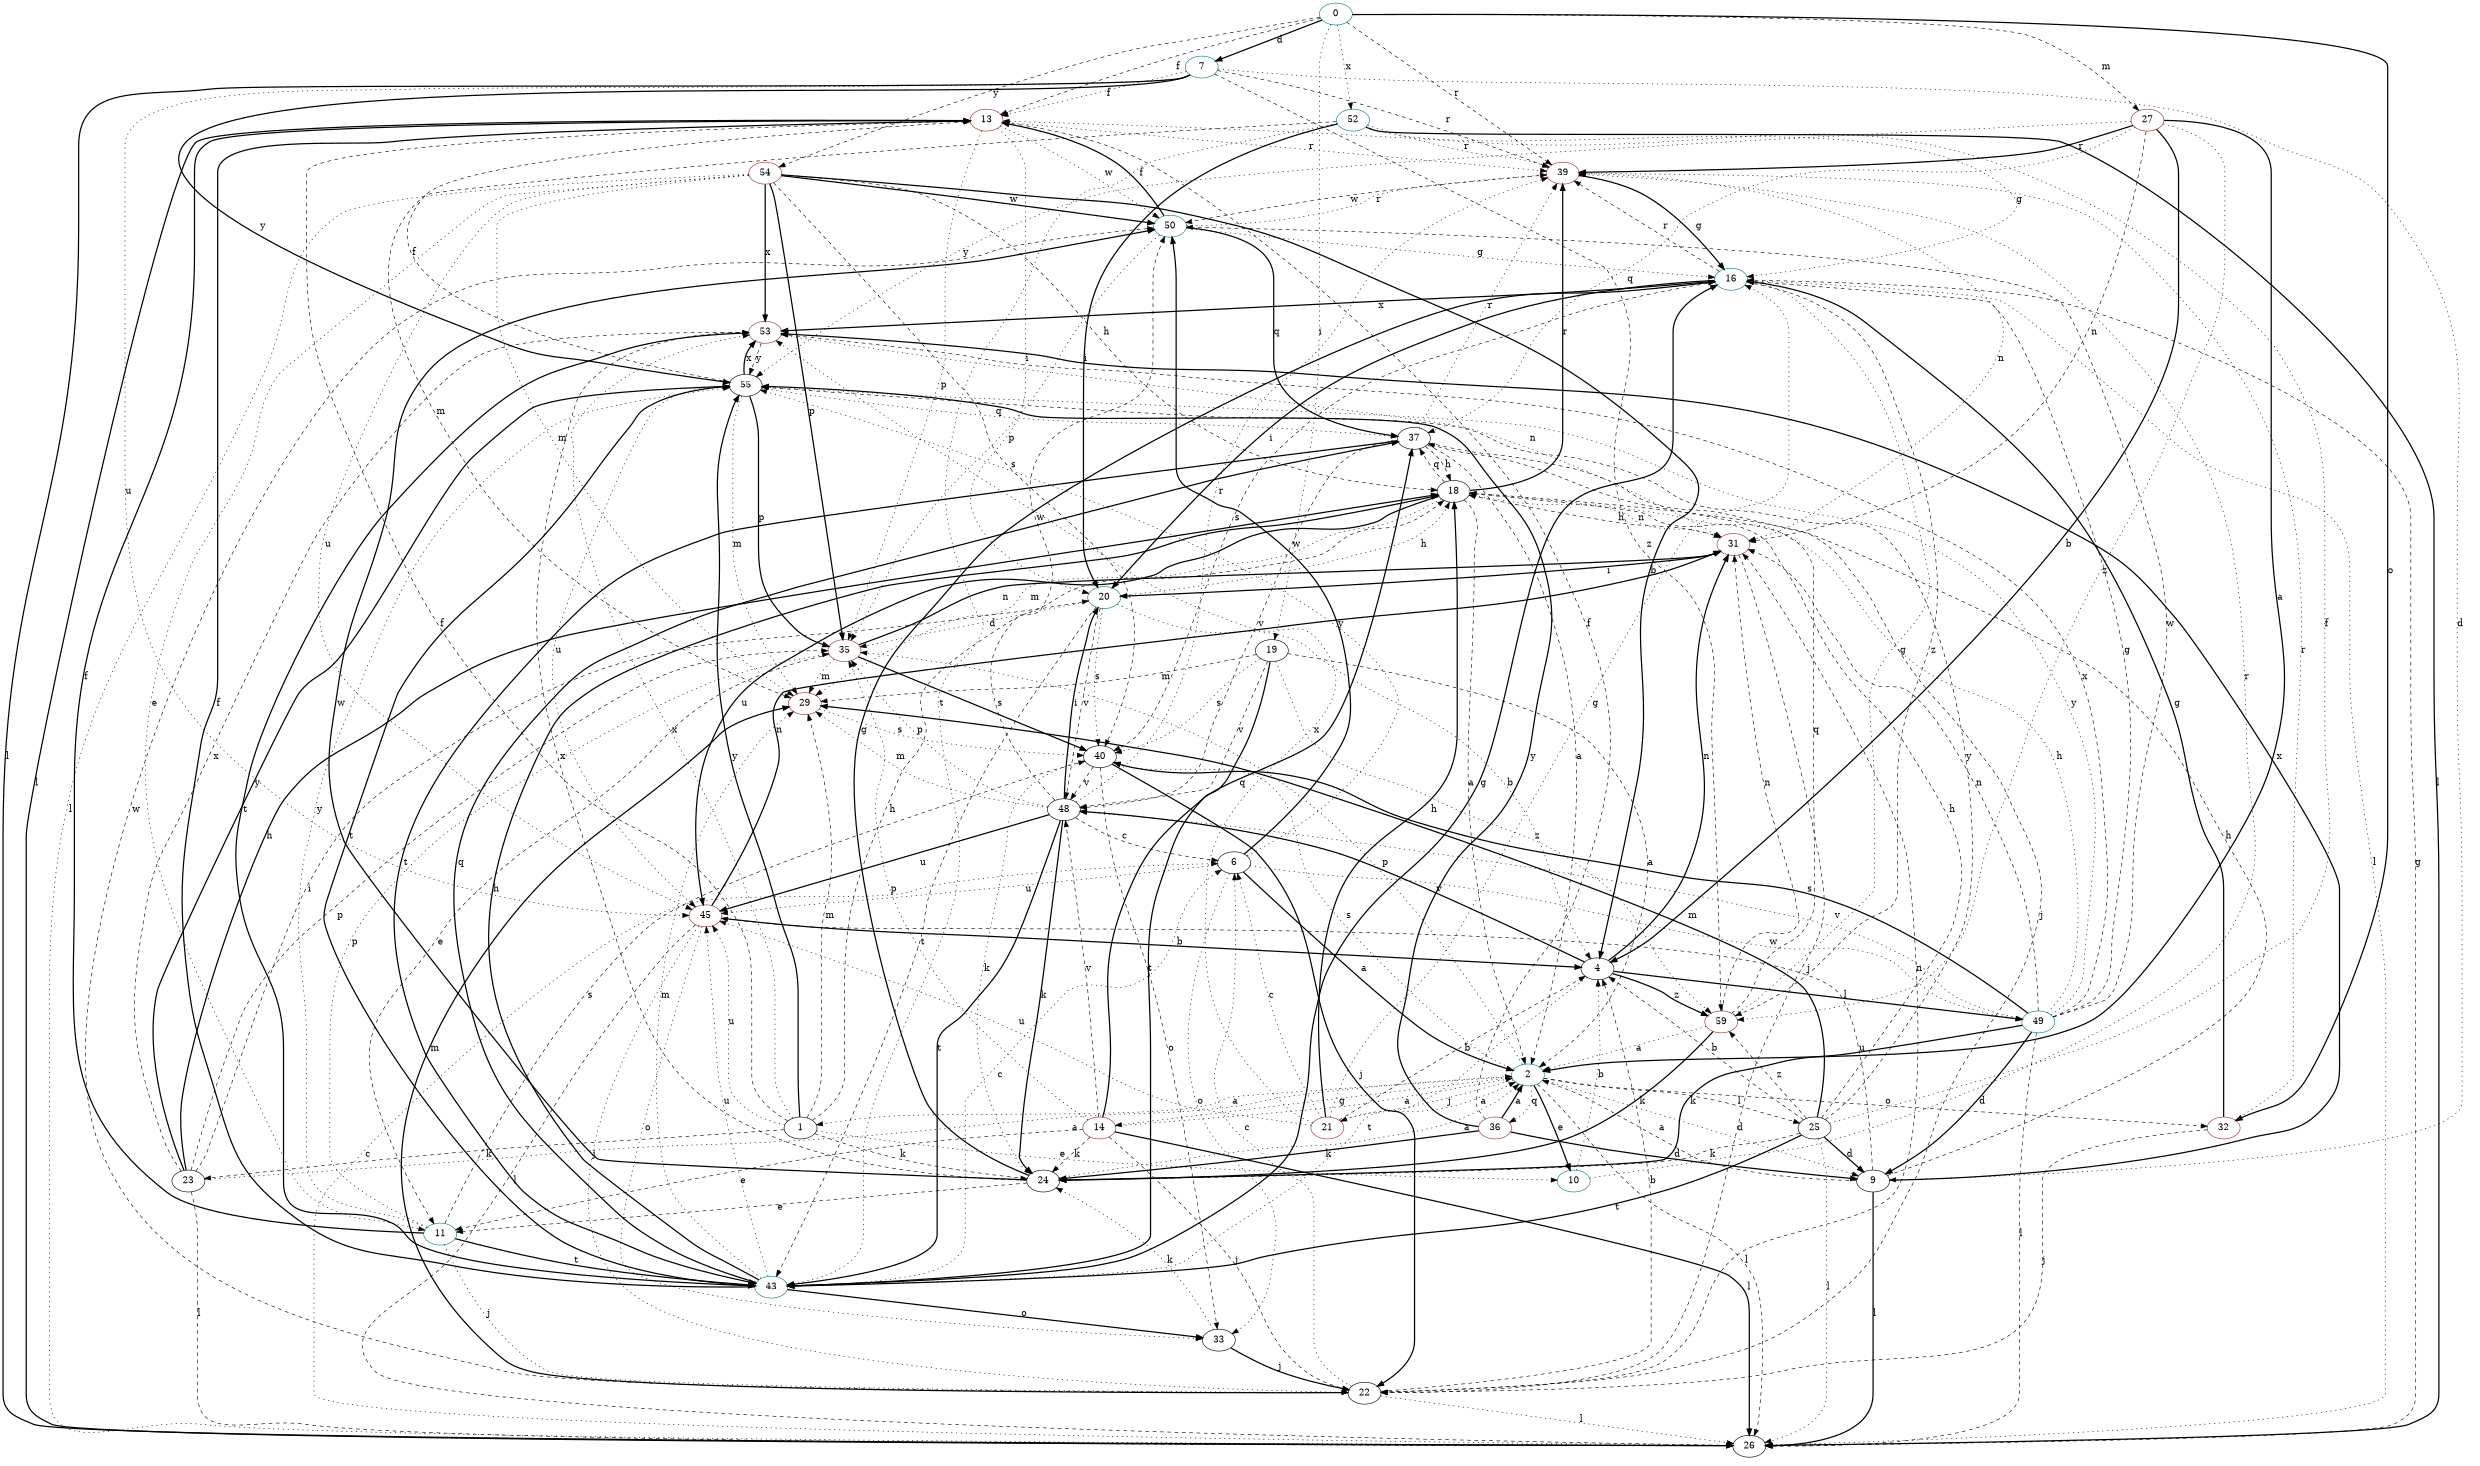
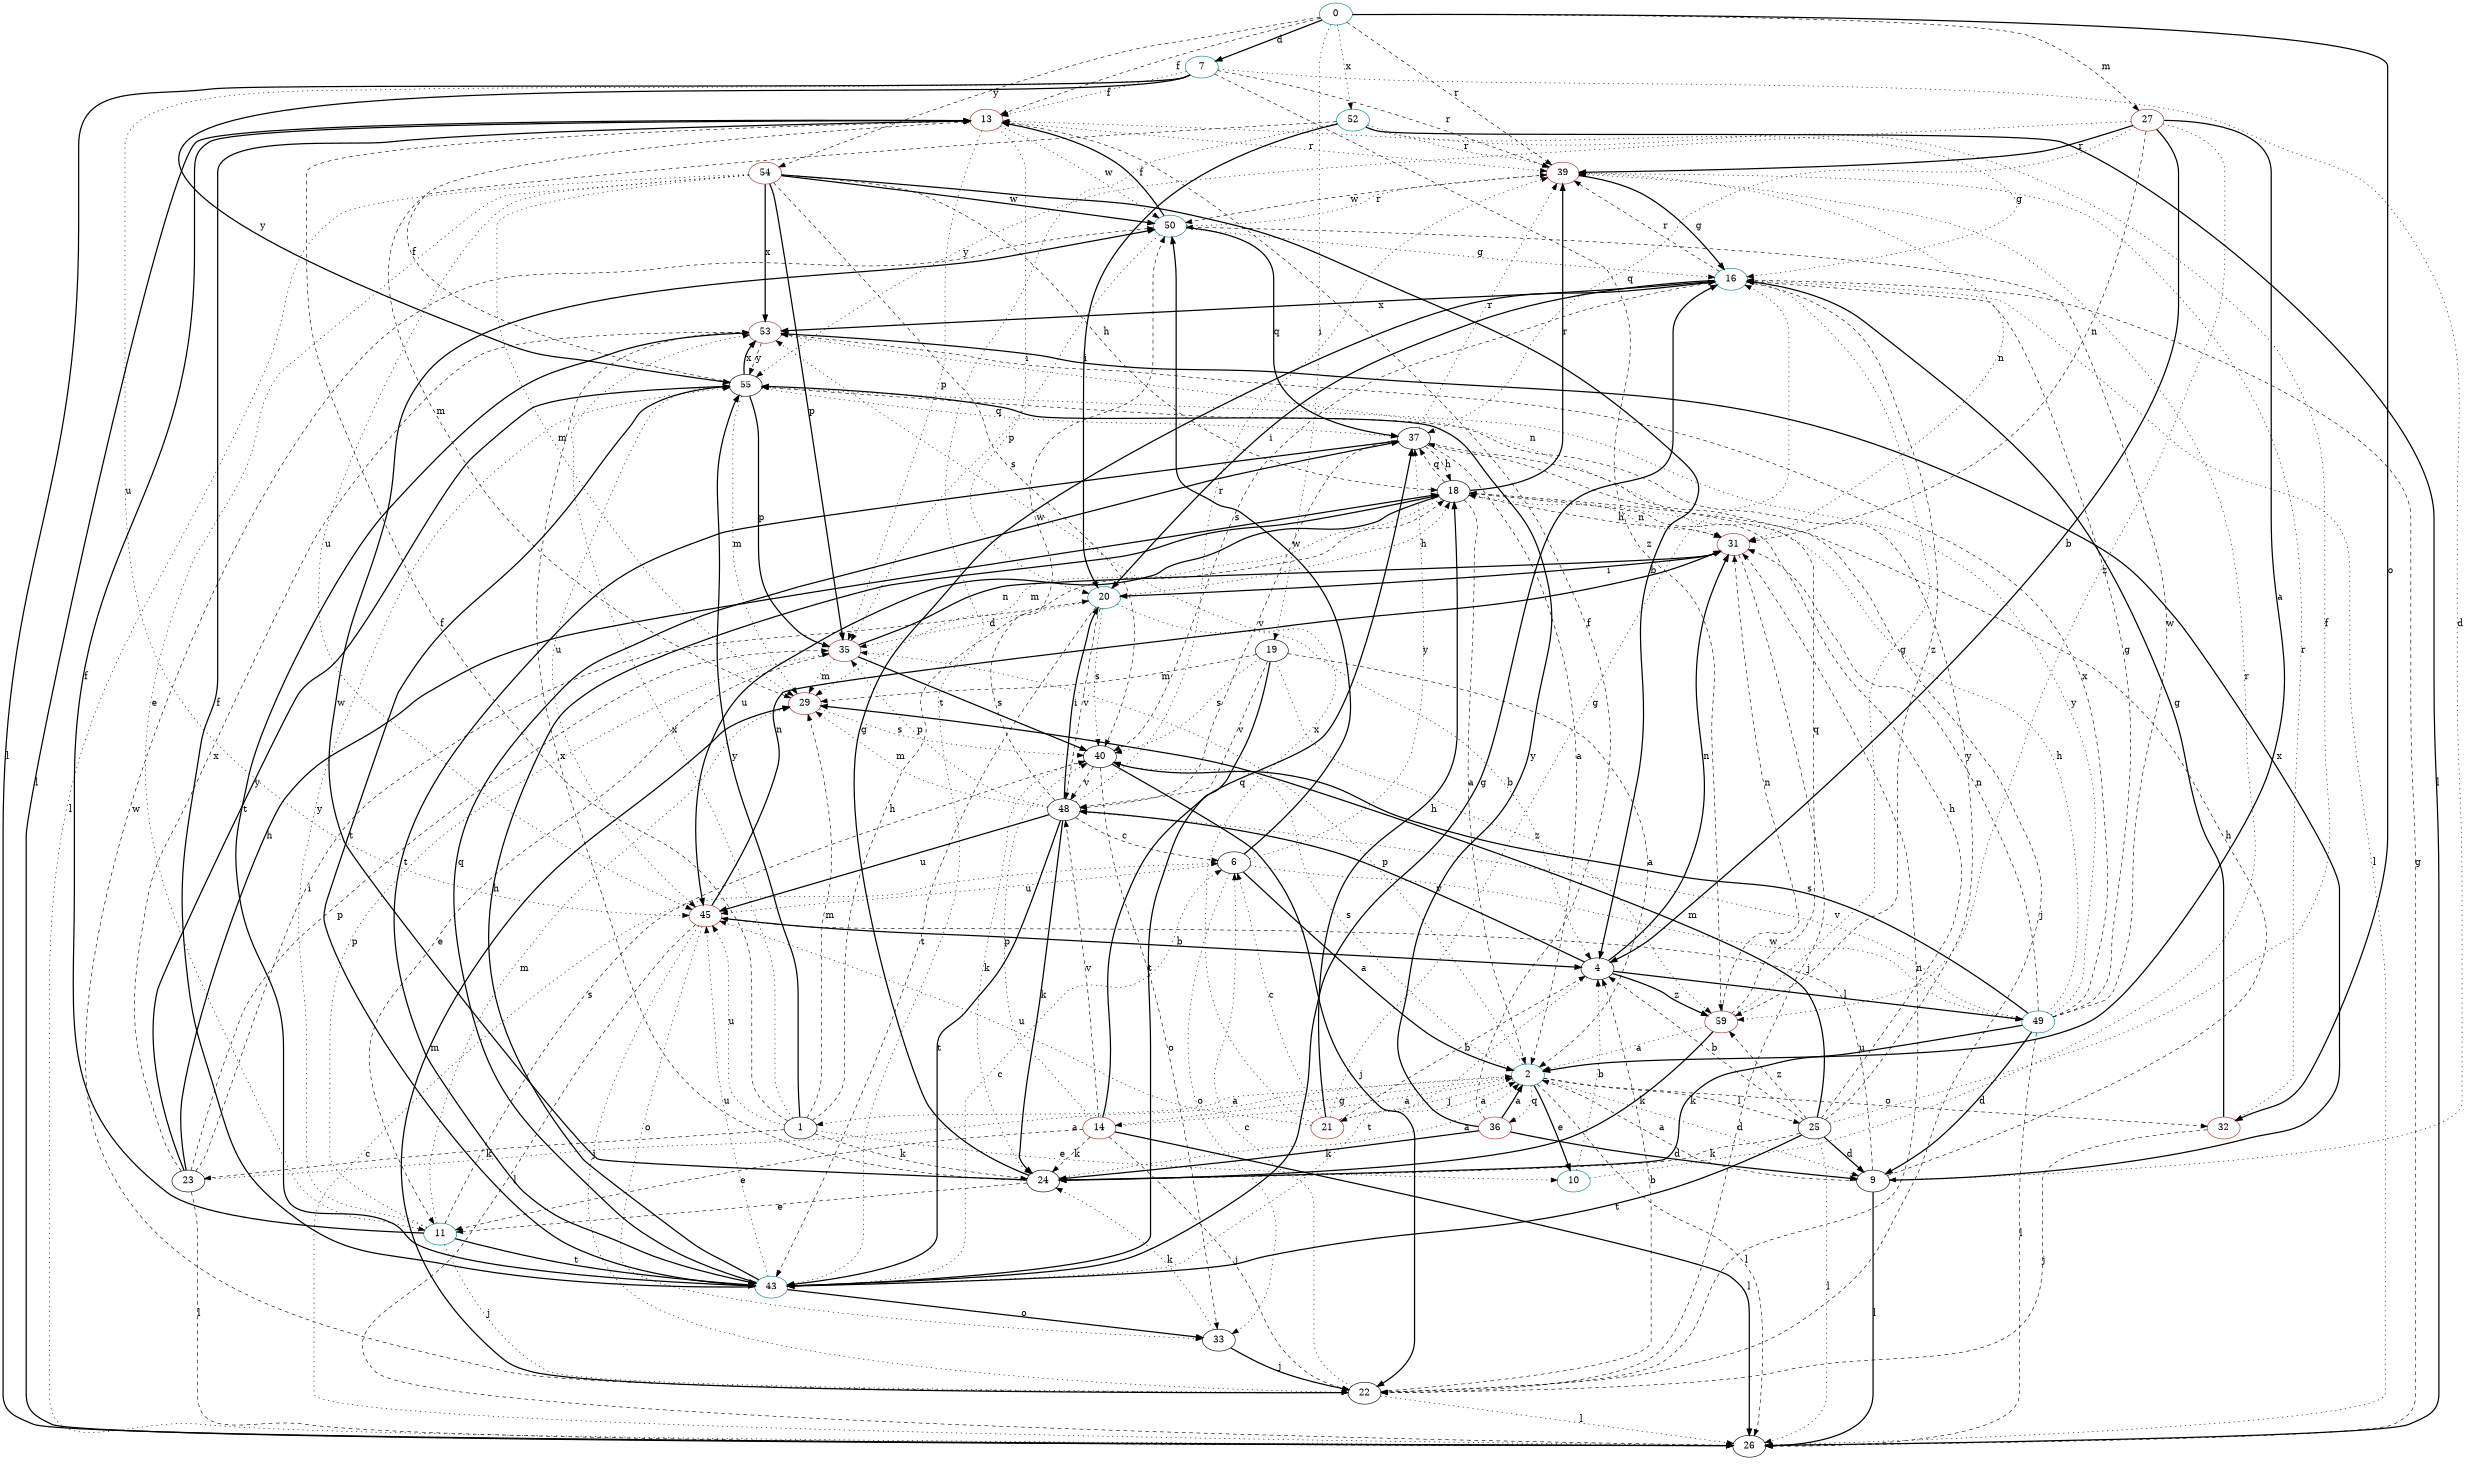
edge "6" -> "55": now "6" -> "37"
edge "14" -> "35": now "14" -> "40"
edge "43" -> "29": now "11" -> "29"
